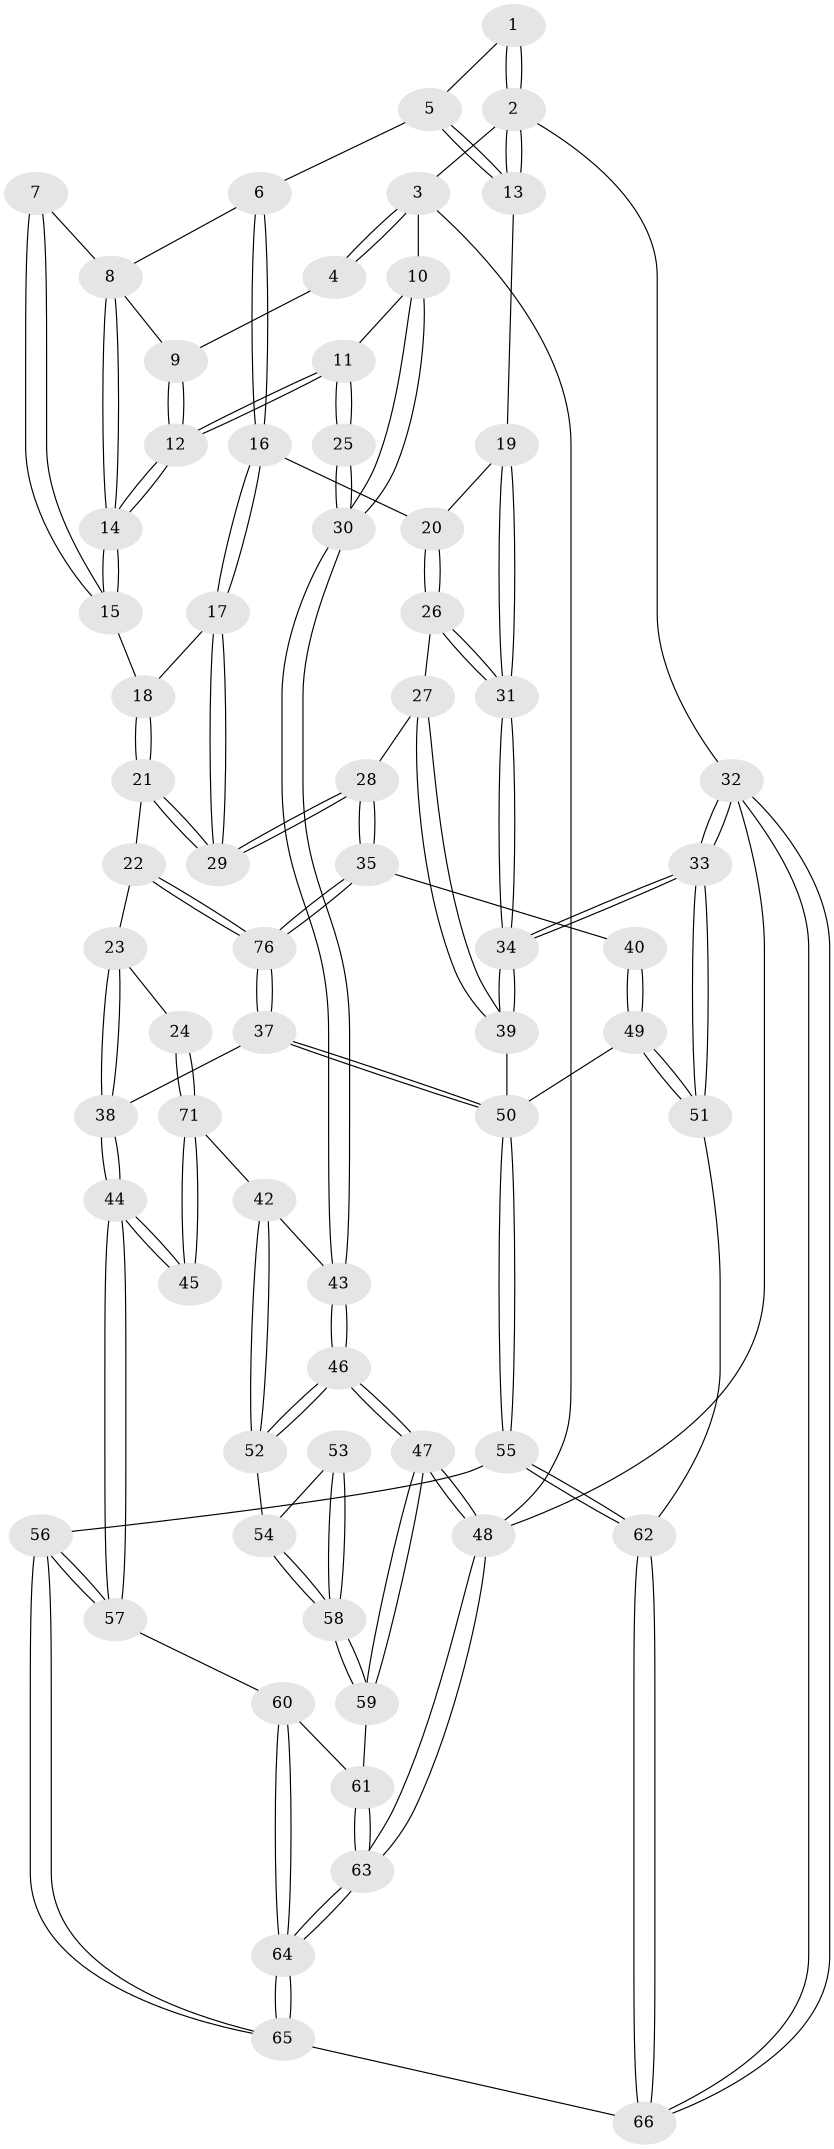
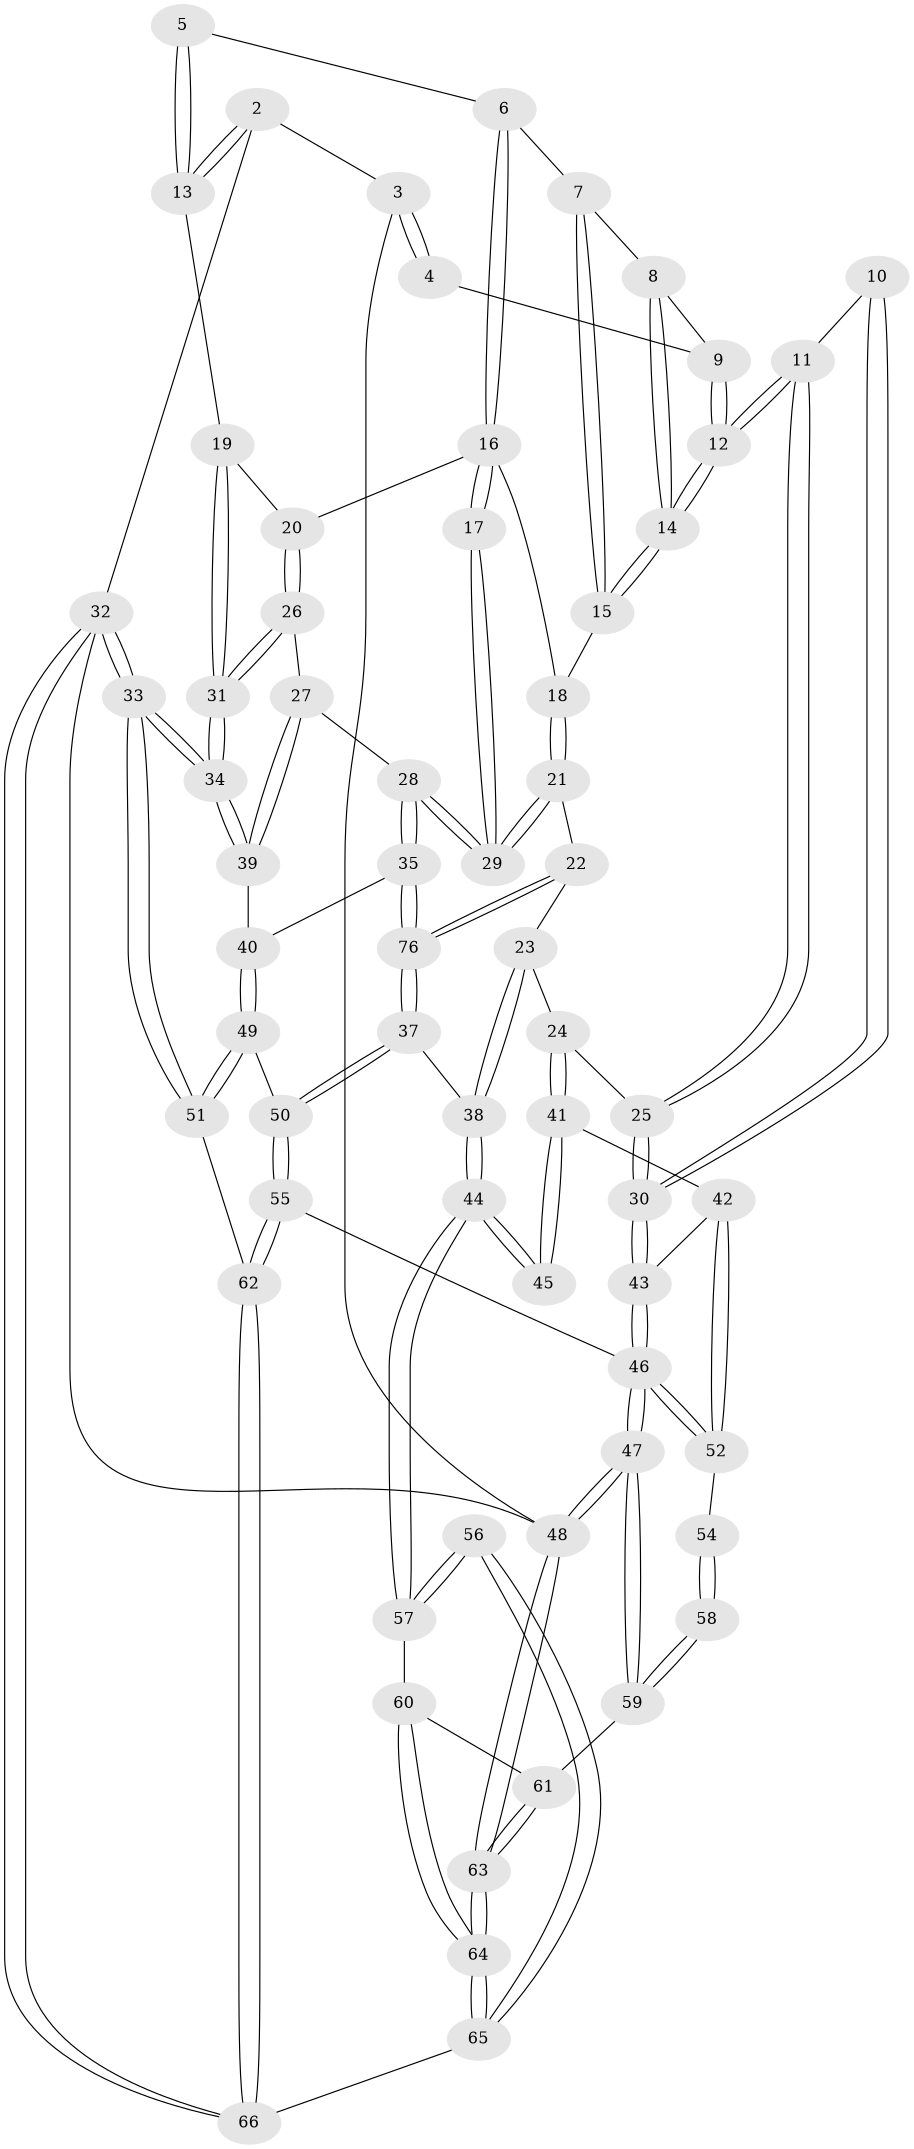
node "1": removed
edge "6" -- "8": now "6" -- "7"
edge "3" -- "10": removed
edge "17" -- "18": now "16" -- "18"
edge "24" -- "25": added
edge "39" -- "50": now "39" -- "40"
node "71": label "71" -> "41"
node "53": removed
edge "55" -- "56": now "55" -- "46"
